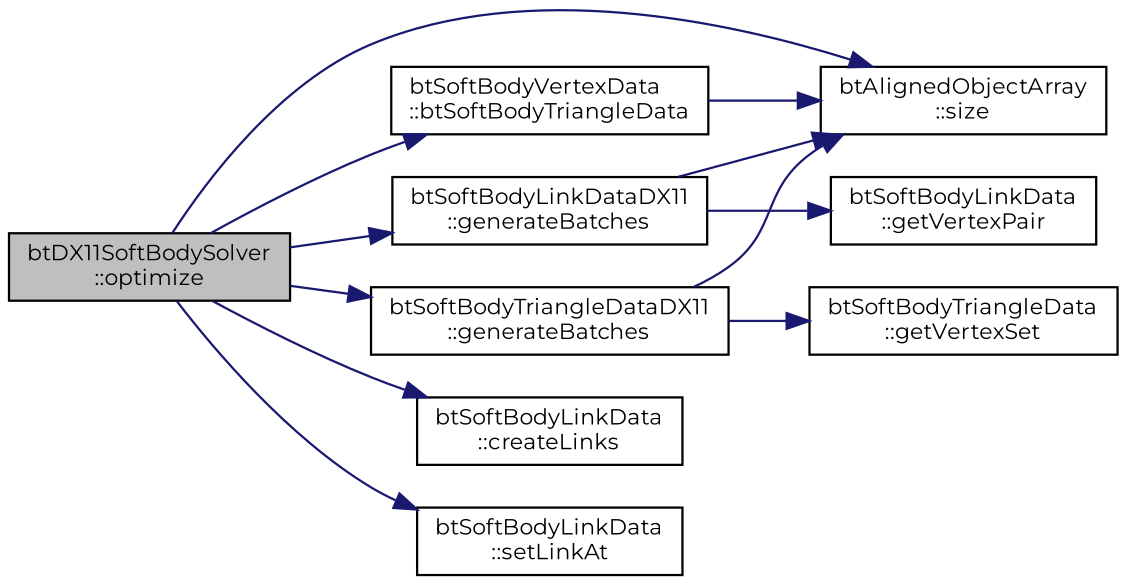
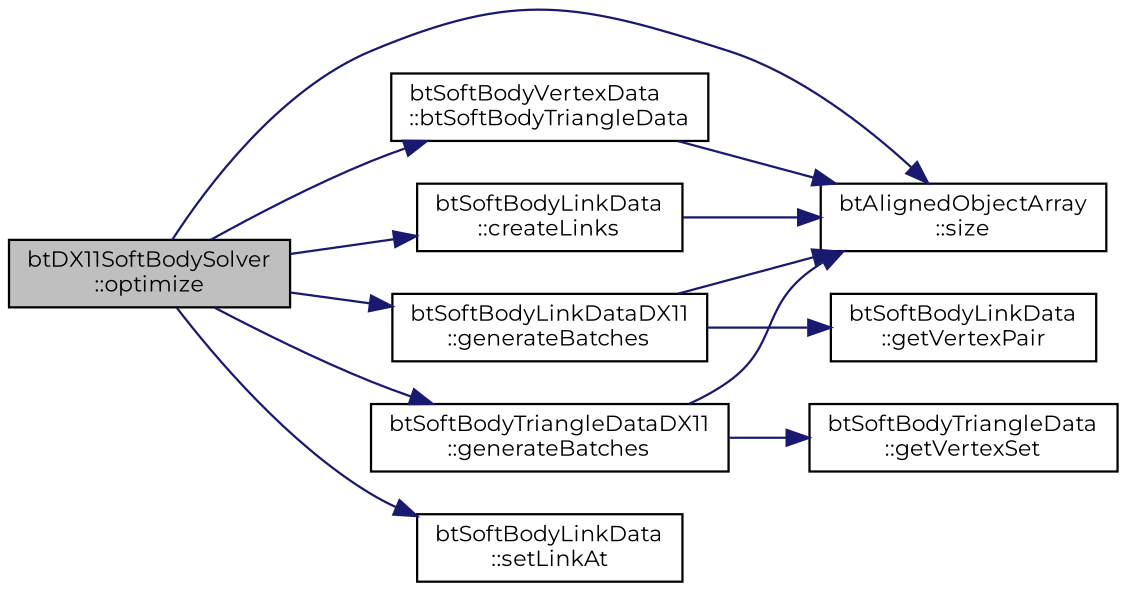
edge "btSoftBodyLinkData ::createLinks" -> "btAlignedObjectArray ::size": added
